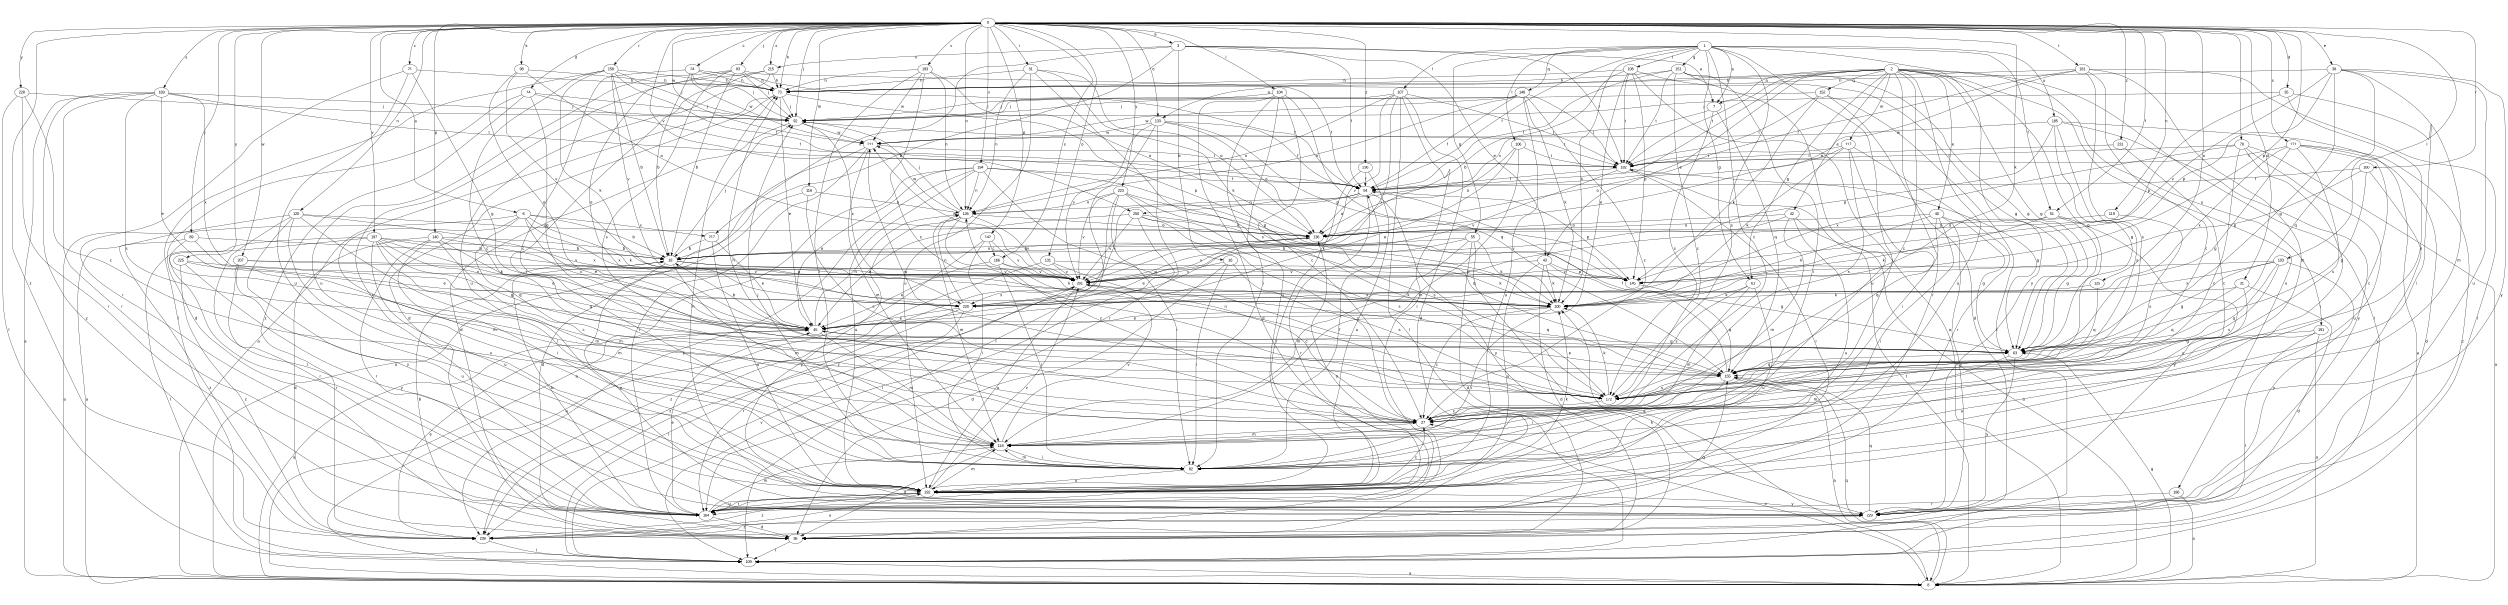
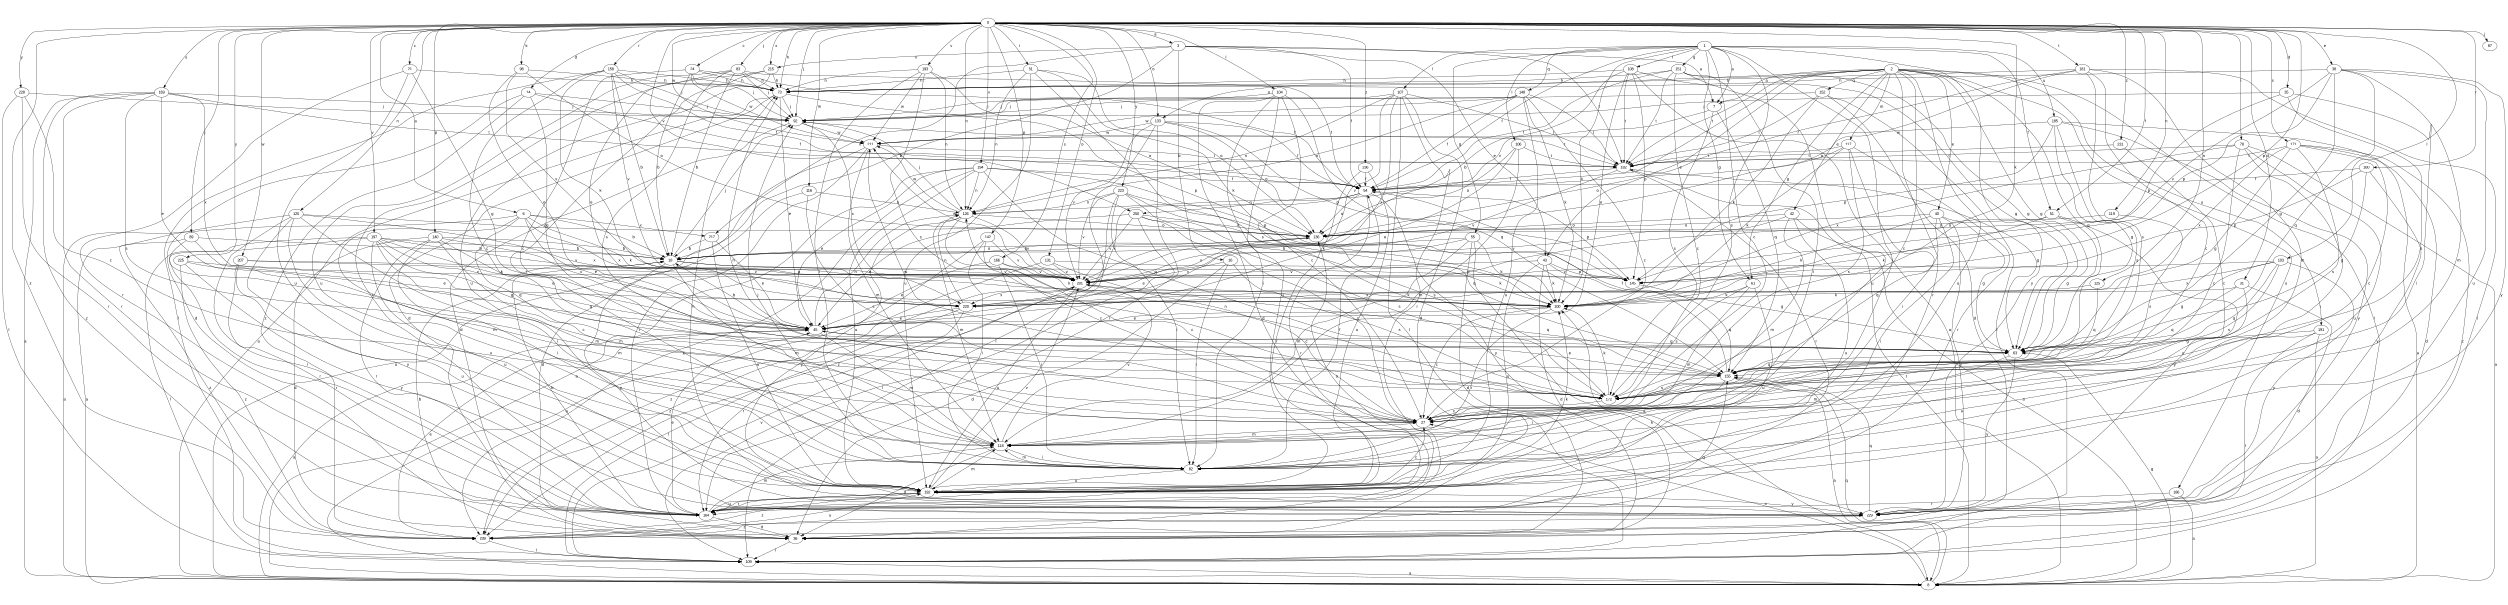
node "87": added
edge "142" -> "166": now "142" -> "27"
